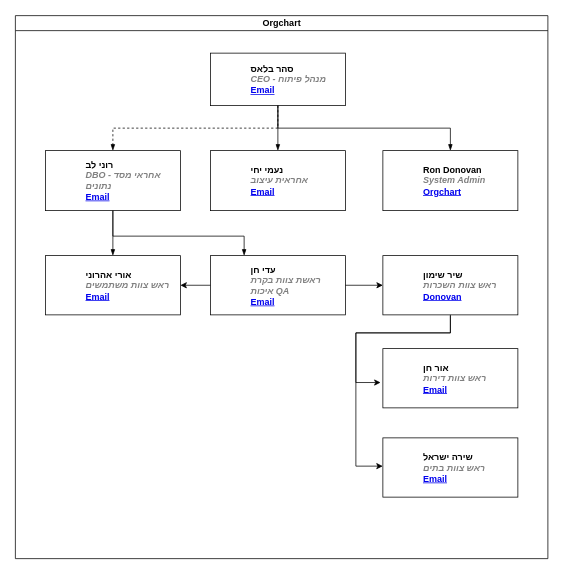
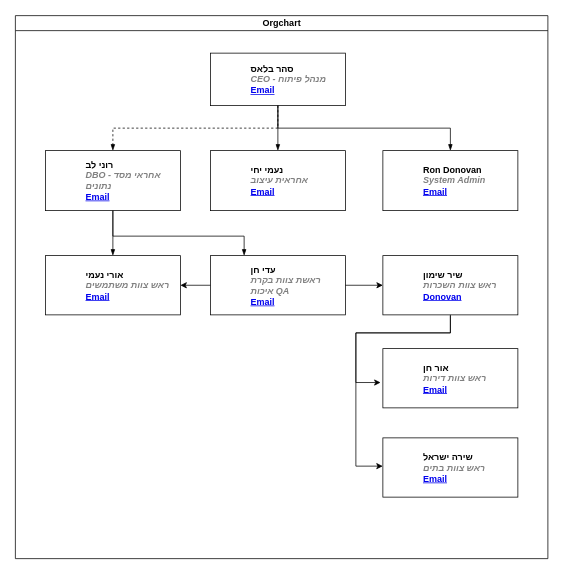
node "Ron Donovan System Admin Orgchart": label "Ron Donovan System Admin Orgchart" -> "Ron Donovan System Admin Email"
node "אורי אהרוני ראש צוות משתמשים Email": label "אורי אהרוני ראש צוות משתמשים Email" -> "אורי נעמי ראש צוות משתמשים Email"
